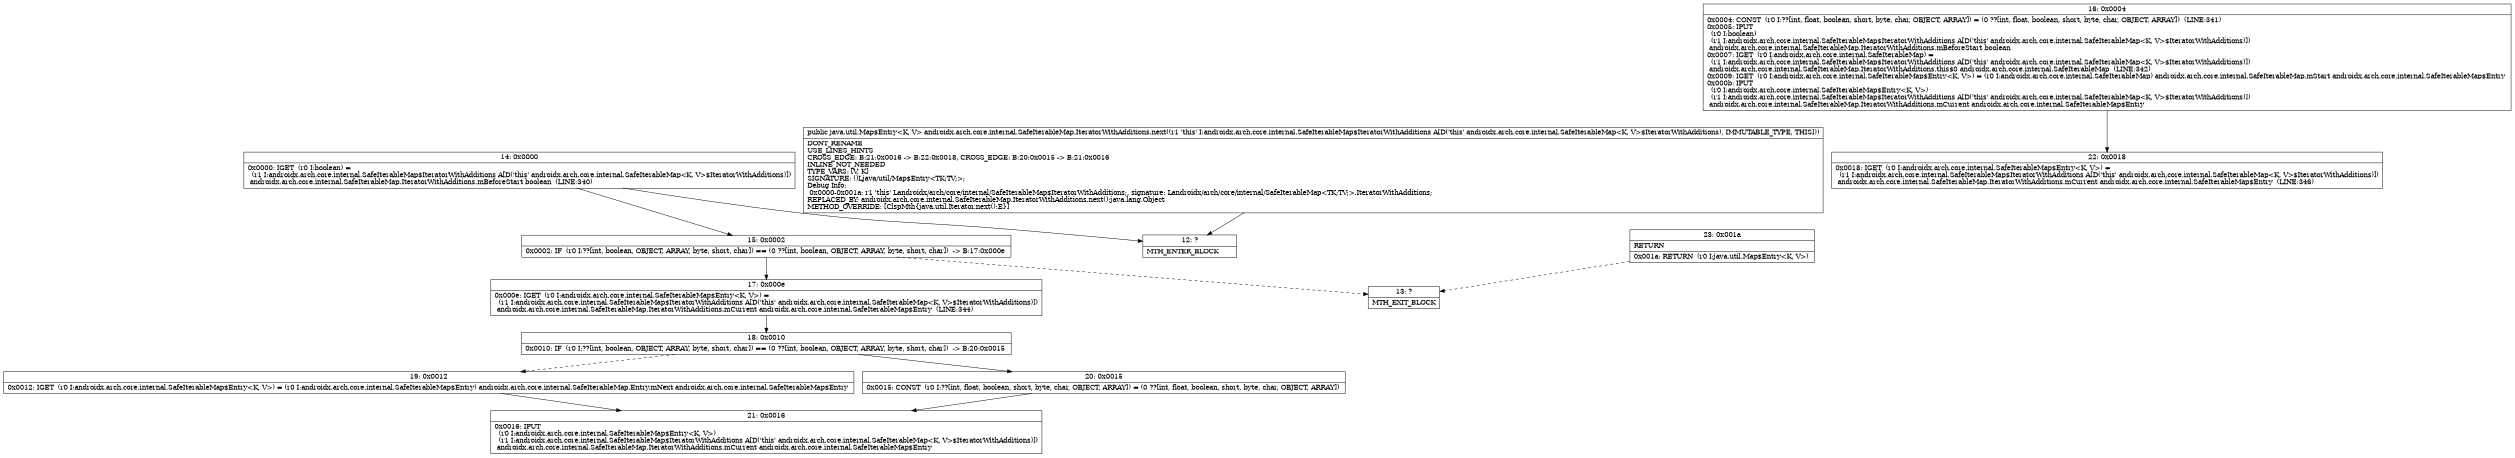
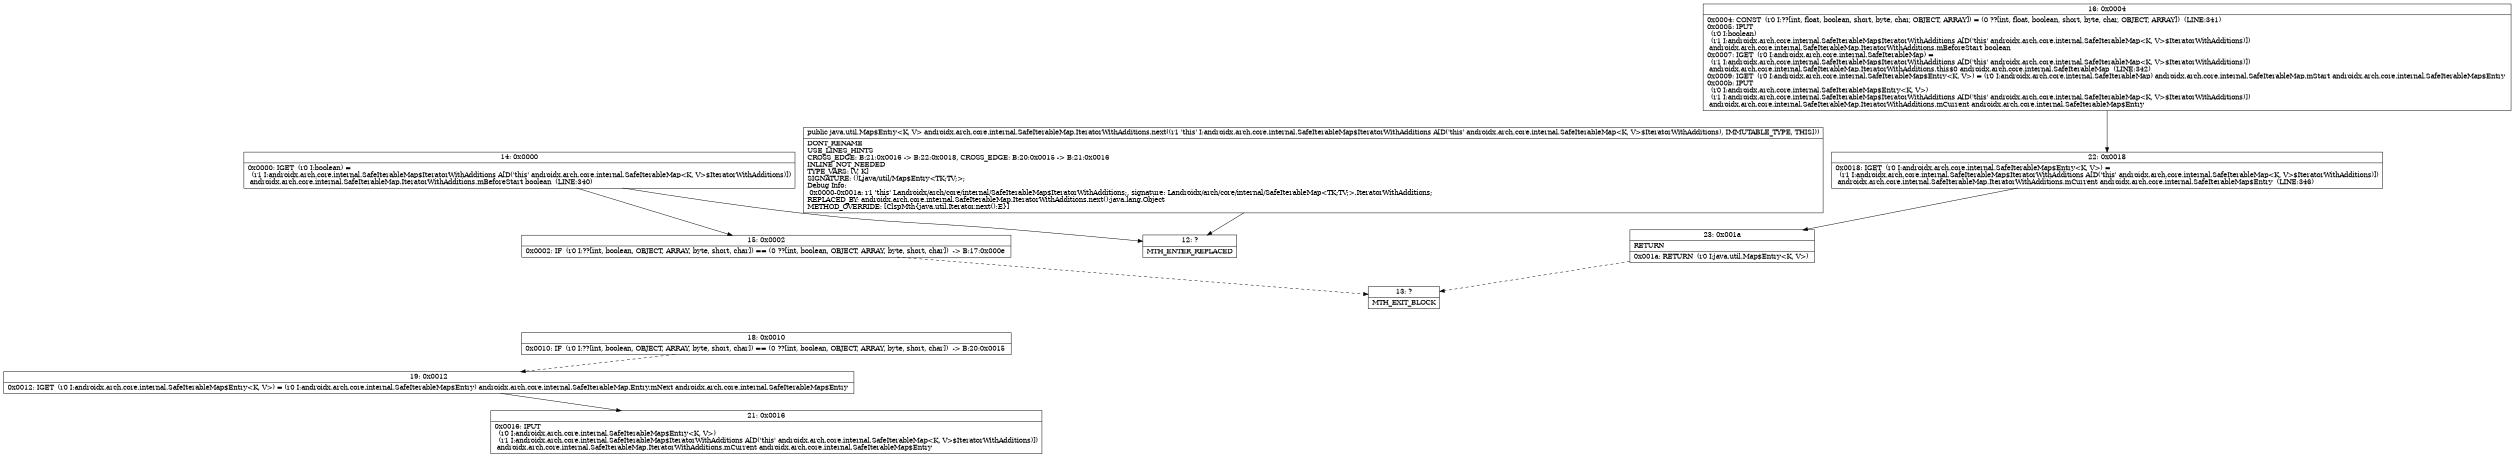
edge "22: 0x0018" -> "23: 0x001a": added
node "12: ?": text "MTH_ENTER_BLOCK" -> "MTH_ENTER_REPLACED"
node "17: 0x000e": removed
node "20: 0x0015": removed
